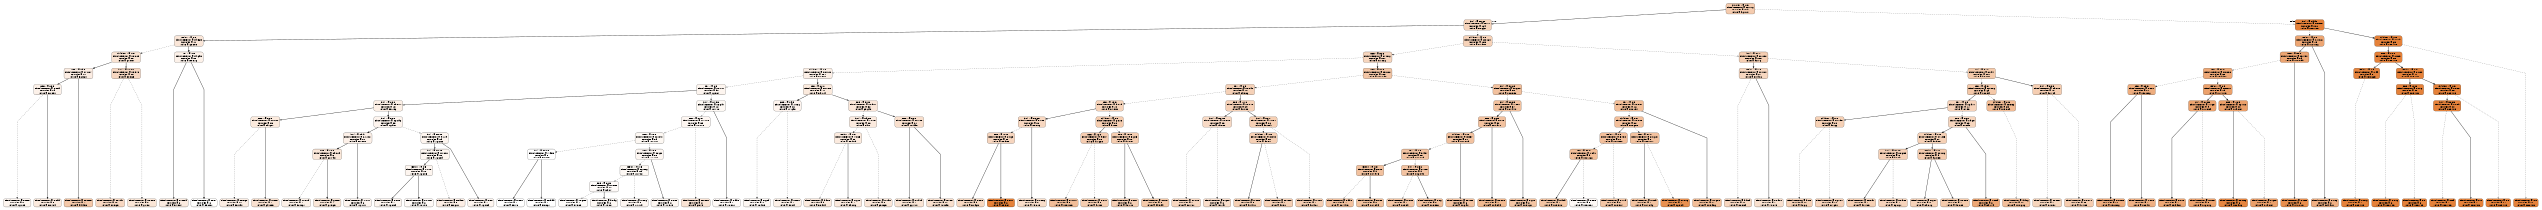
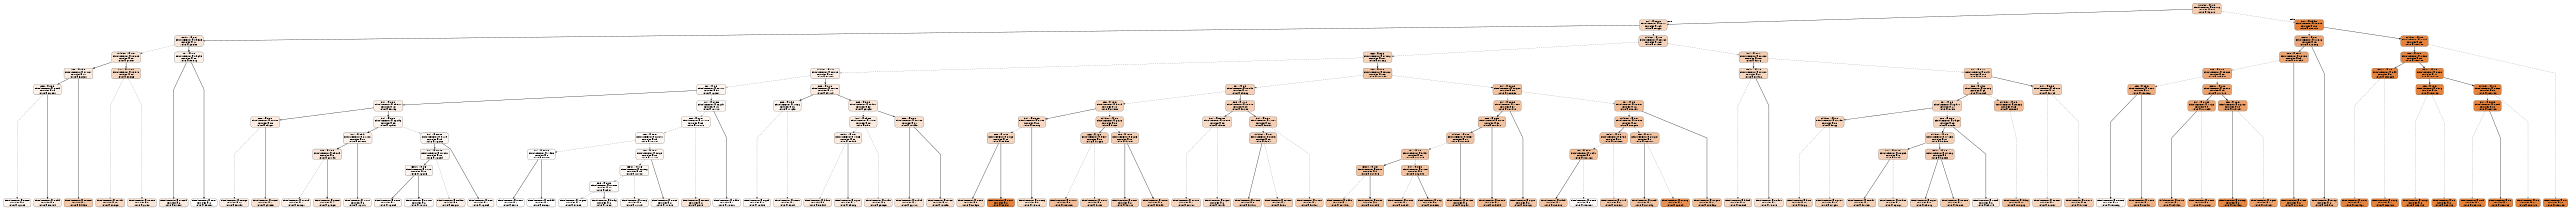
node "absolute_error = 4.359 samples = 6 value = 59.479": fillcolor #eda775 -> #fbeadd
node "absolute_error = 10.083 samples = 10 value = 132.516": fillcolor #eead7e -> #fdf6f1
node "absolute_error = 10.48 samples = 4 value = 139.981": label "absolute_error = 10.48 samples = 4 value = 139.981" -> "children_error = 10.48 samples = 4 value = 139.981"
node "absolute_error = 0.341 samples = 4 value = 182.964": added
